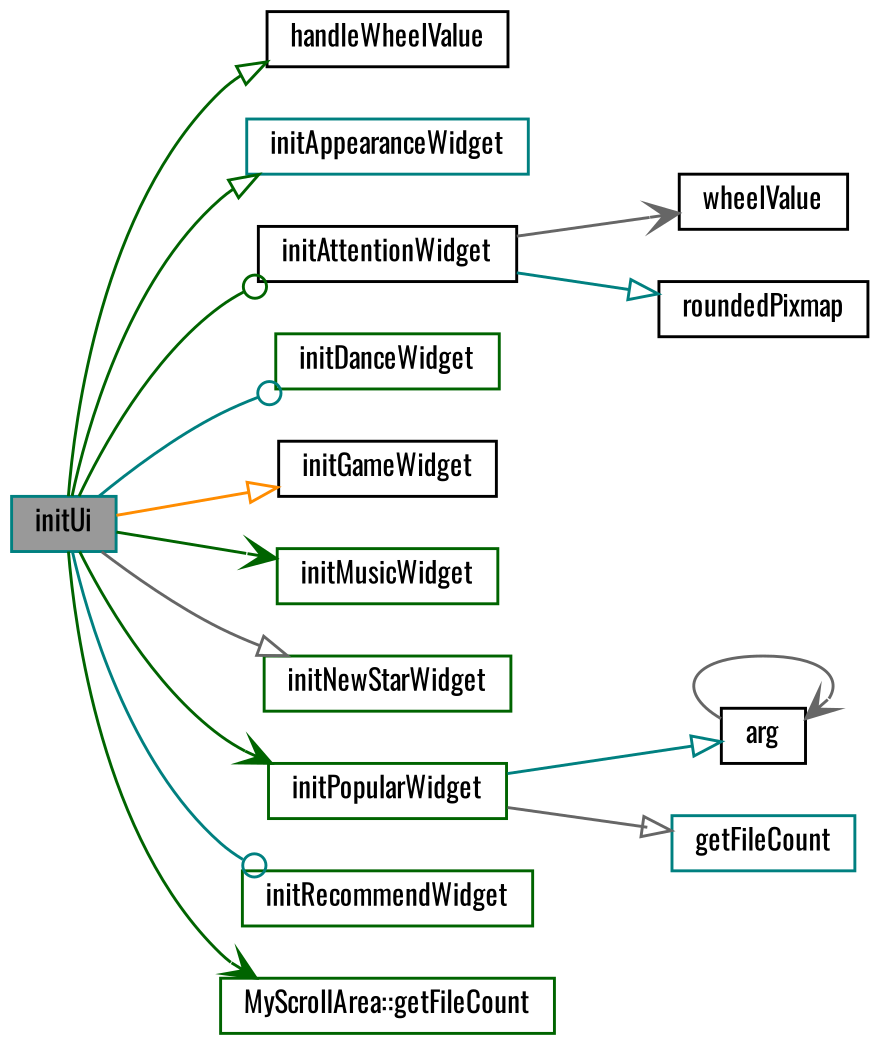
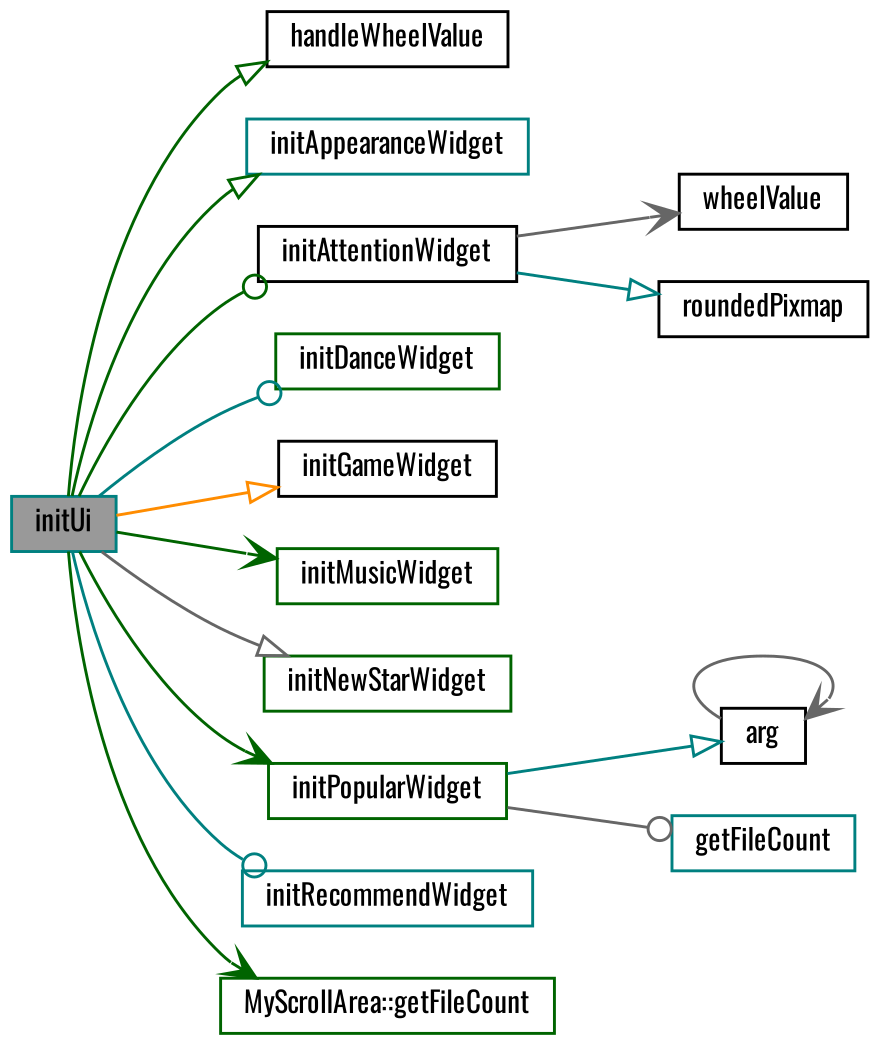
edge "initPopularWidget" -> "getFileCount": arrowhead onormal -> odot
node "initRecommendWidget": color darkgreen -> teal
